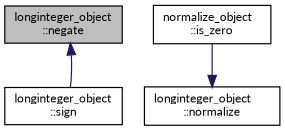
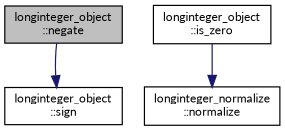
node "normalize_object ::is_zero": label "normalize_object ::is_zero" -> "longinteger_object ::is_zero"
edge "longinteger_object ::sign" -> "longinteger_object ::negate": reversed
node "longinteger_object ::normalize": label "longinteger_object ::normalize" -> "longinteger_normalize ::normalize"
